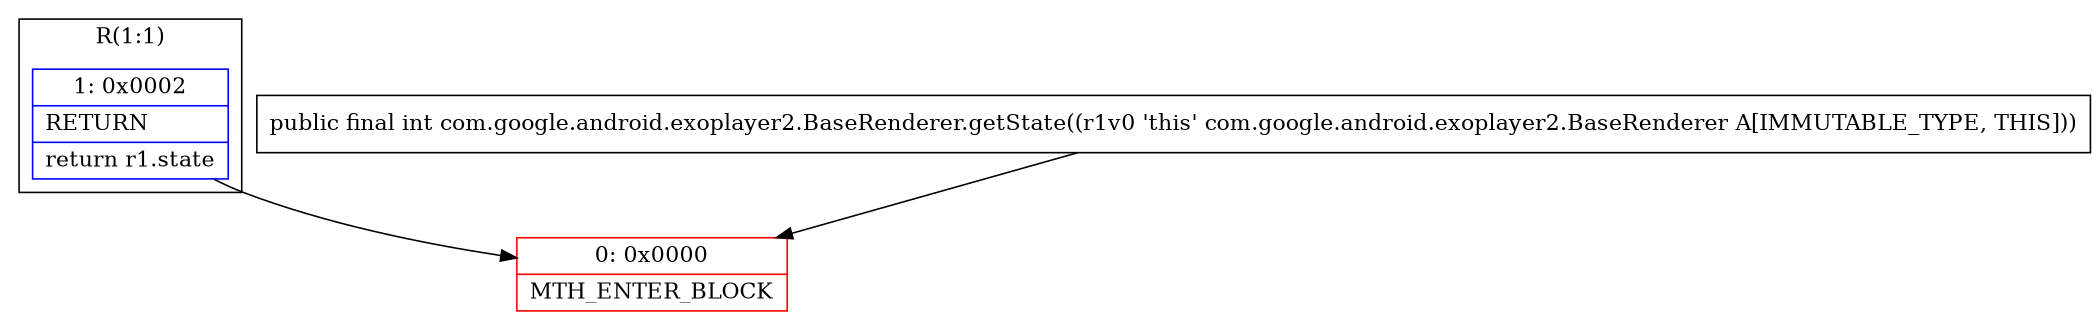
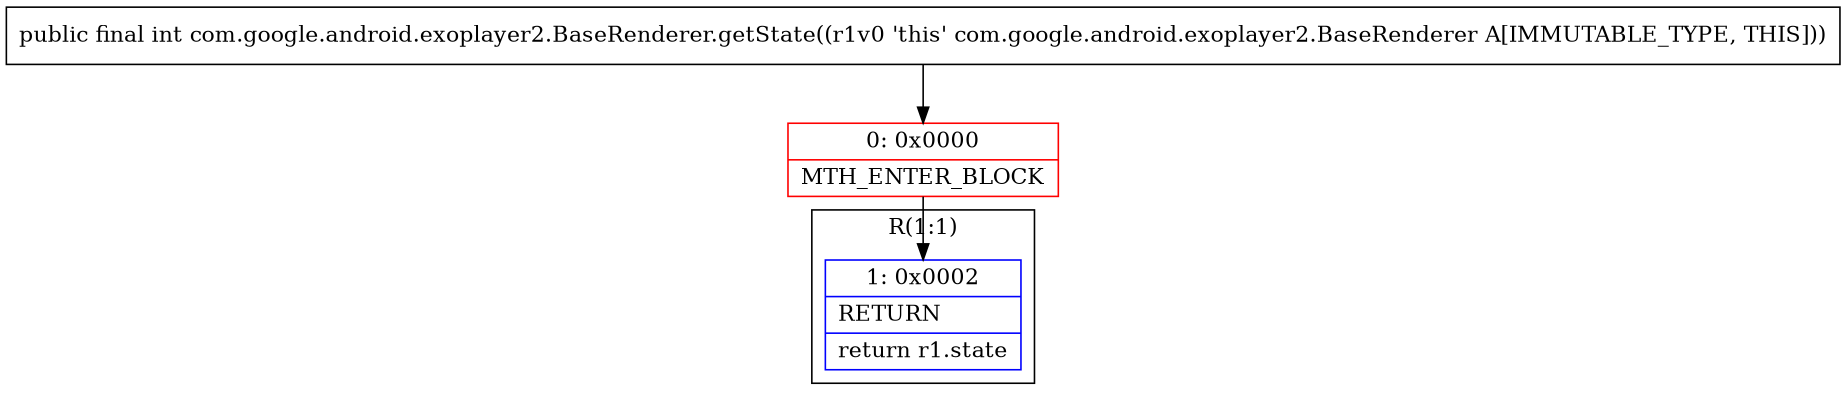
edge "1: 0x0002" -> "0: 0x0000": reversed
